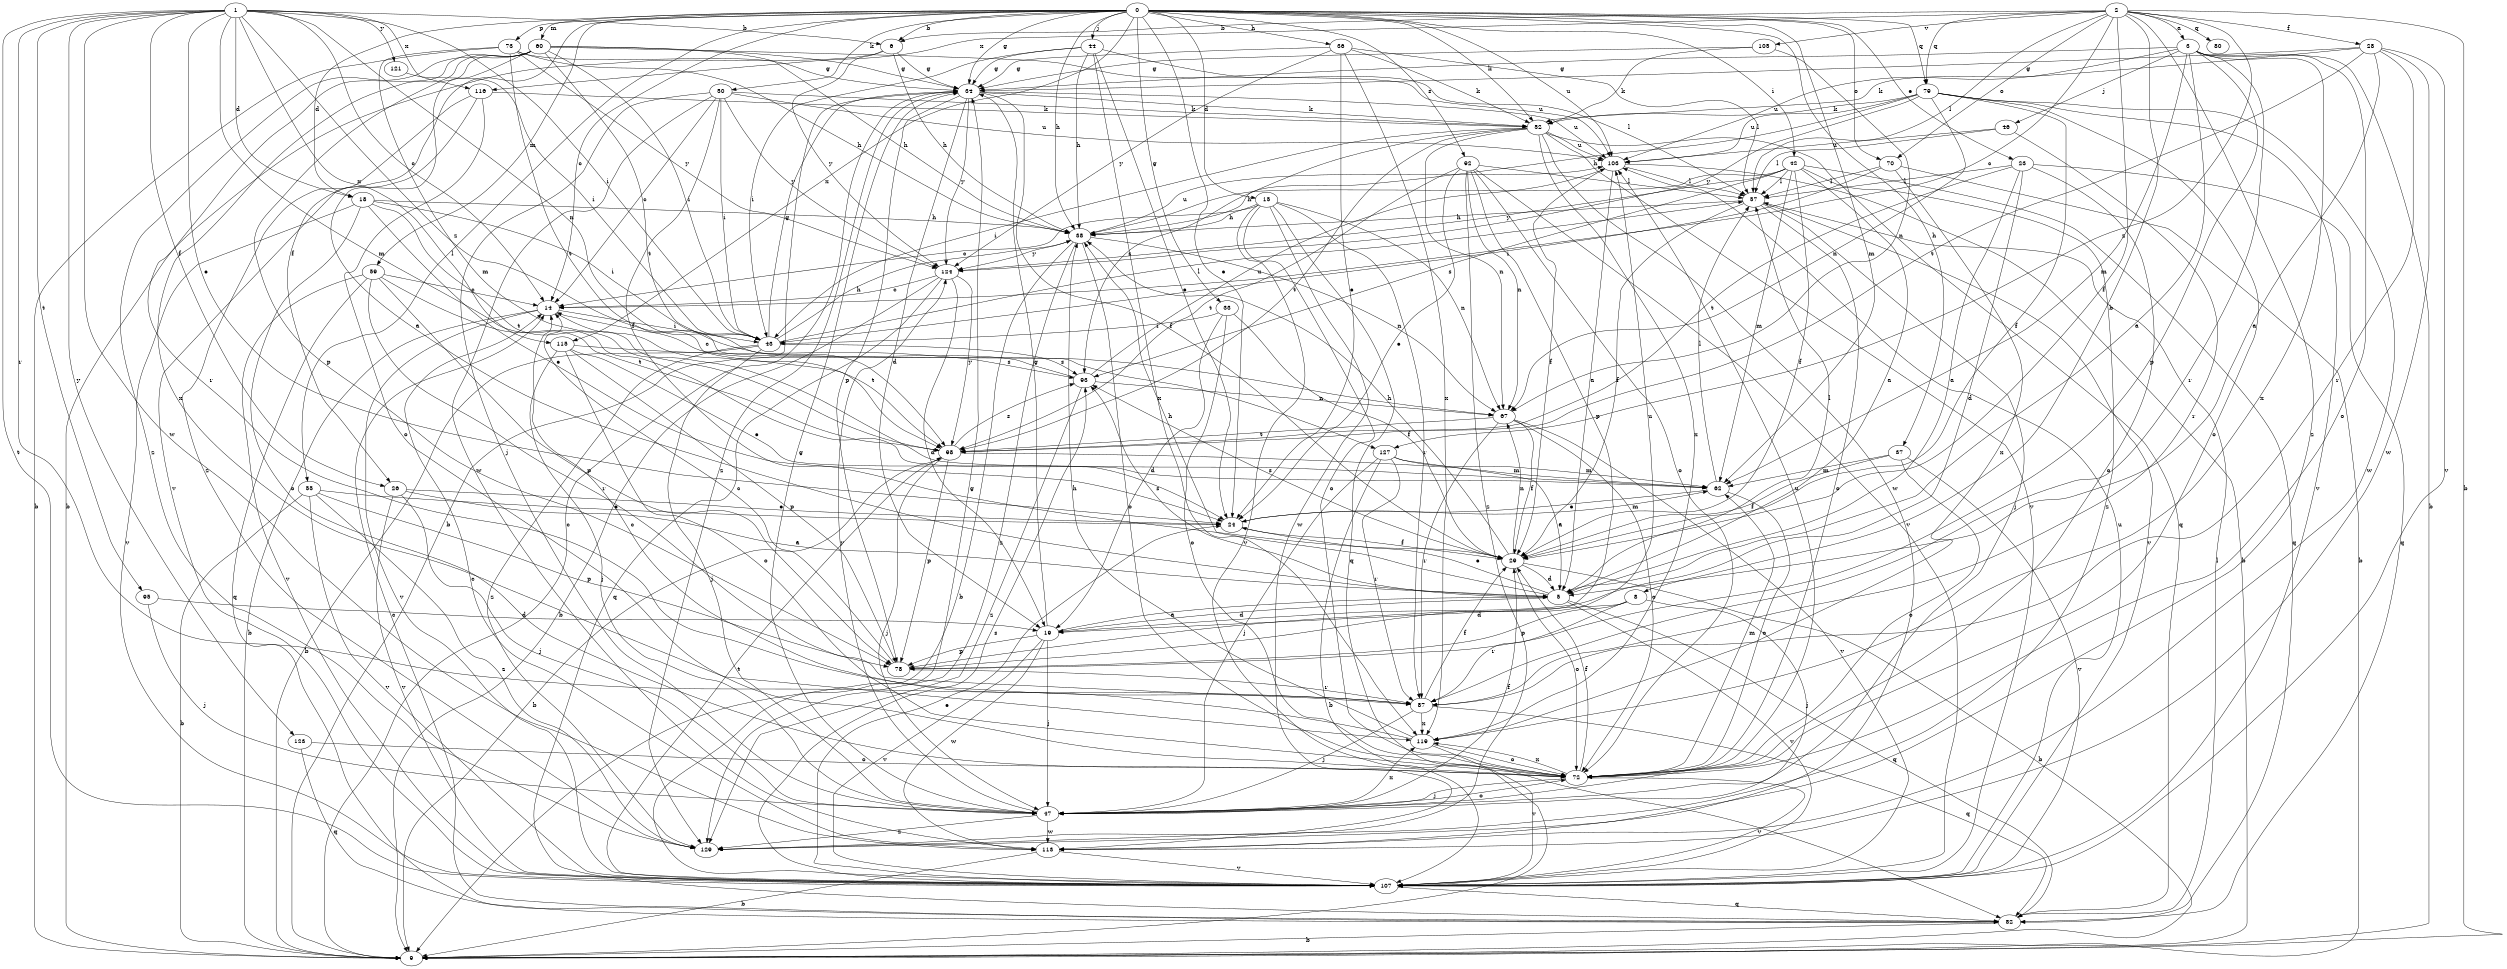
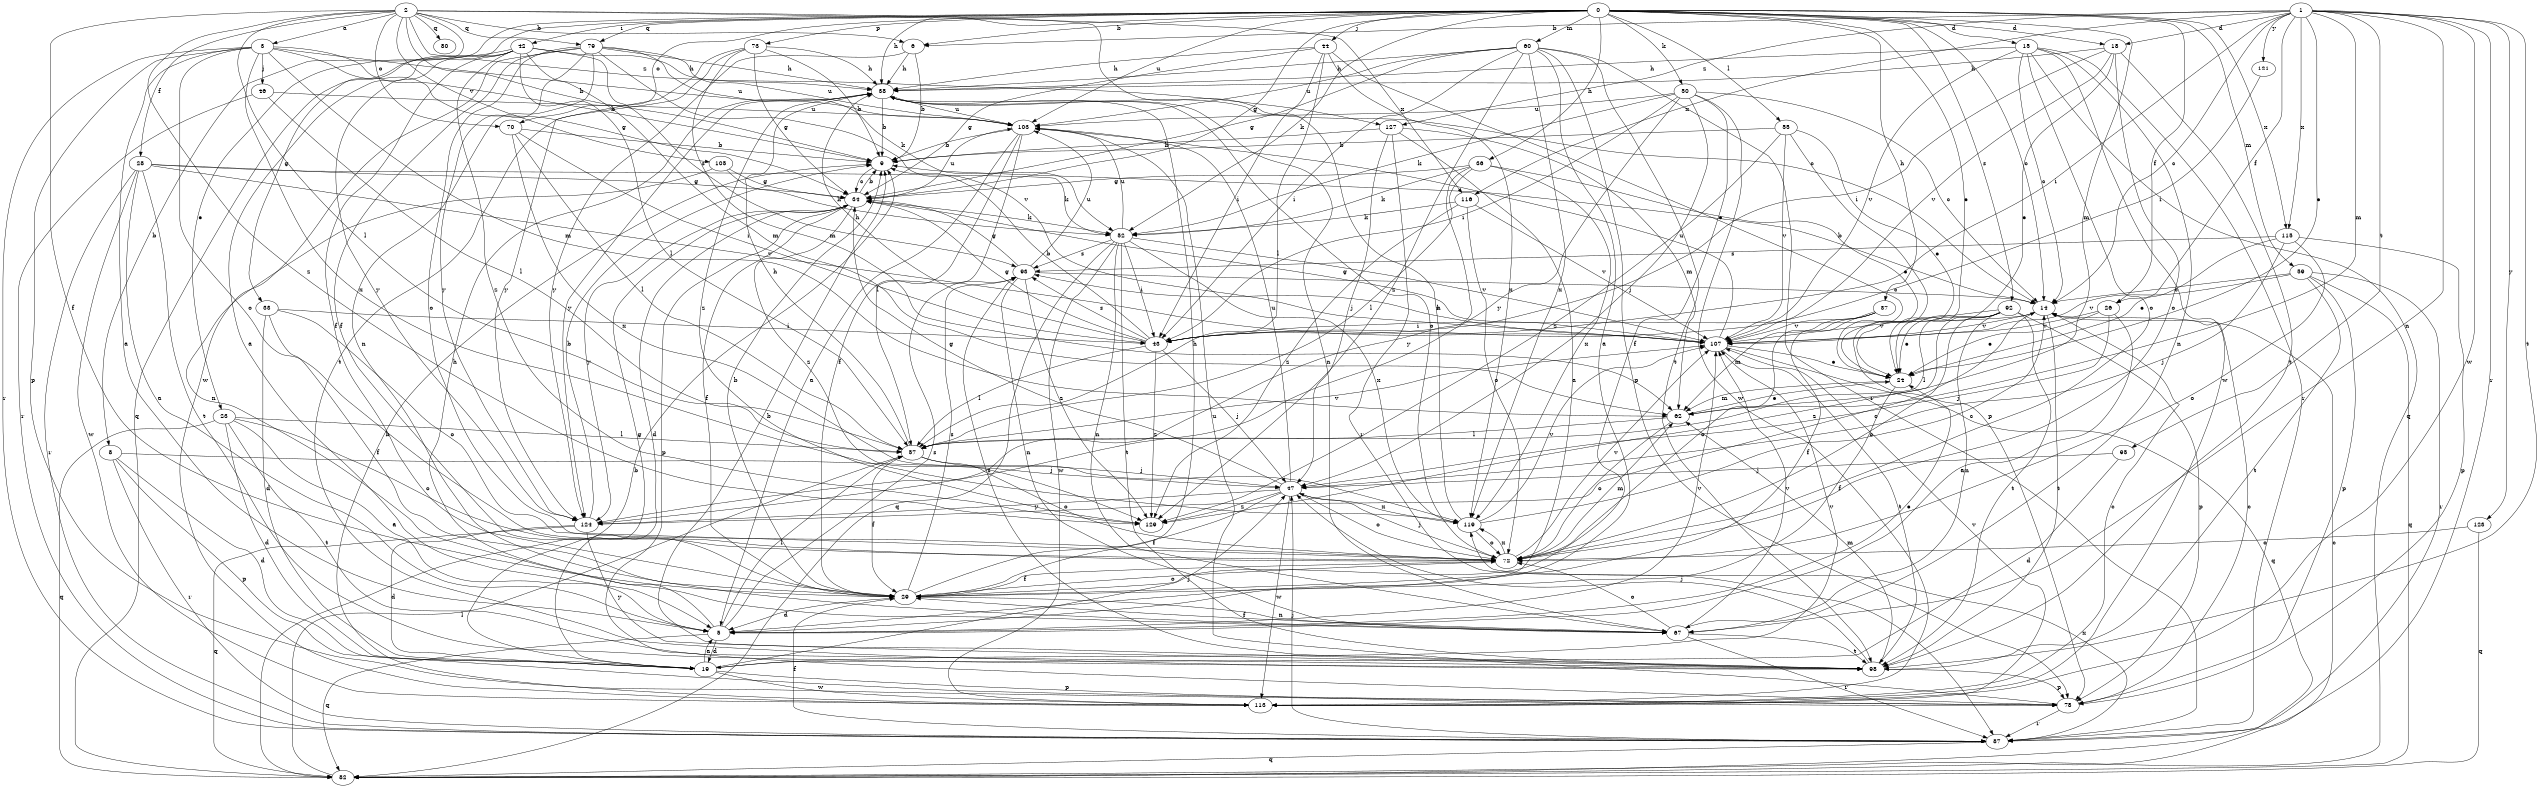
edge "6" -> "34": now "93" -> "34"
edge "1" -> "107": now "1" -> "98"
